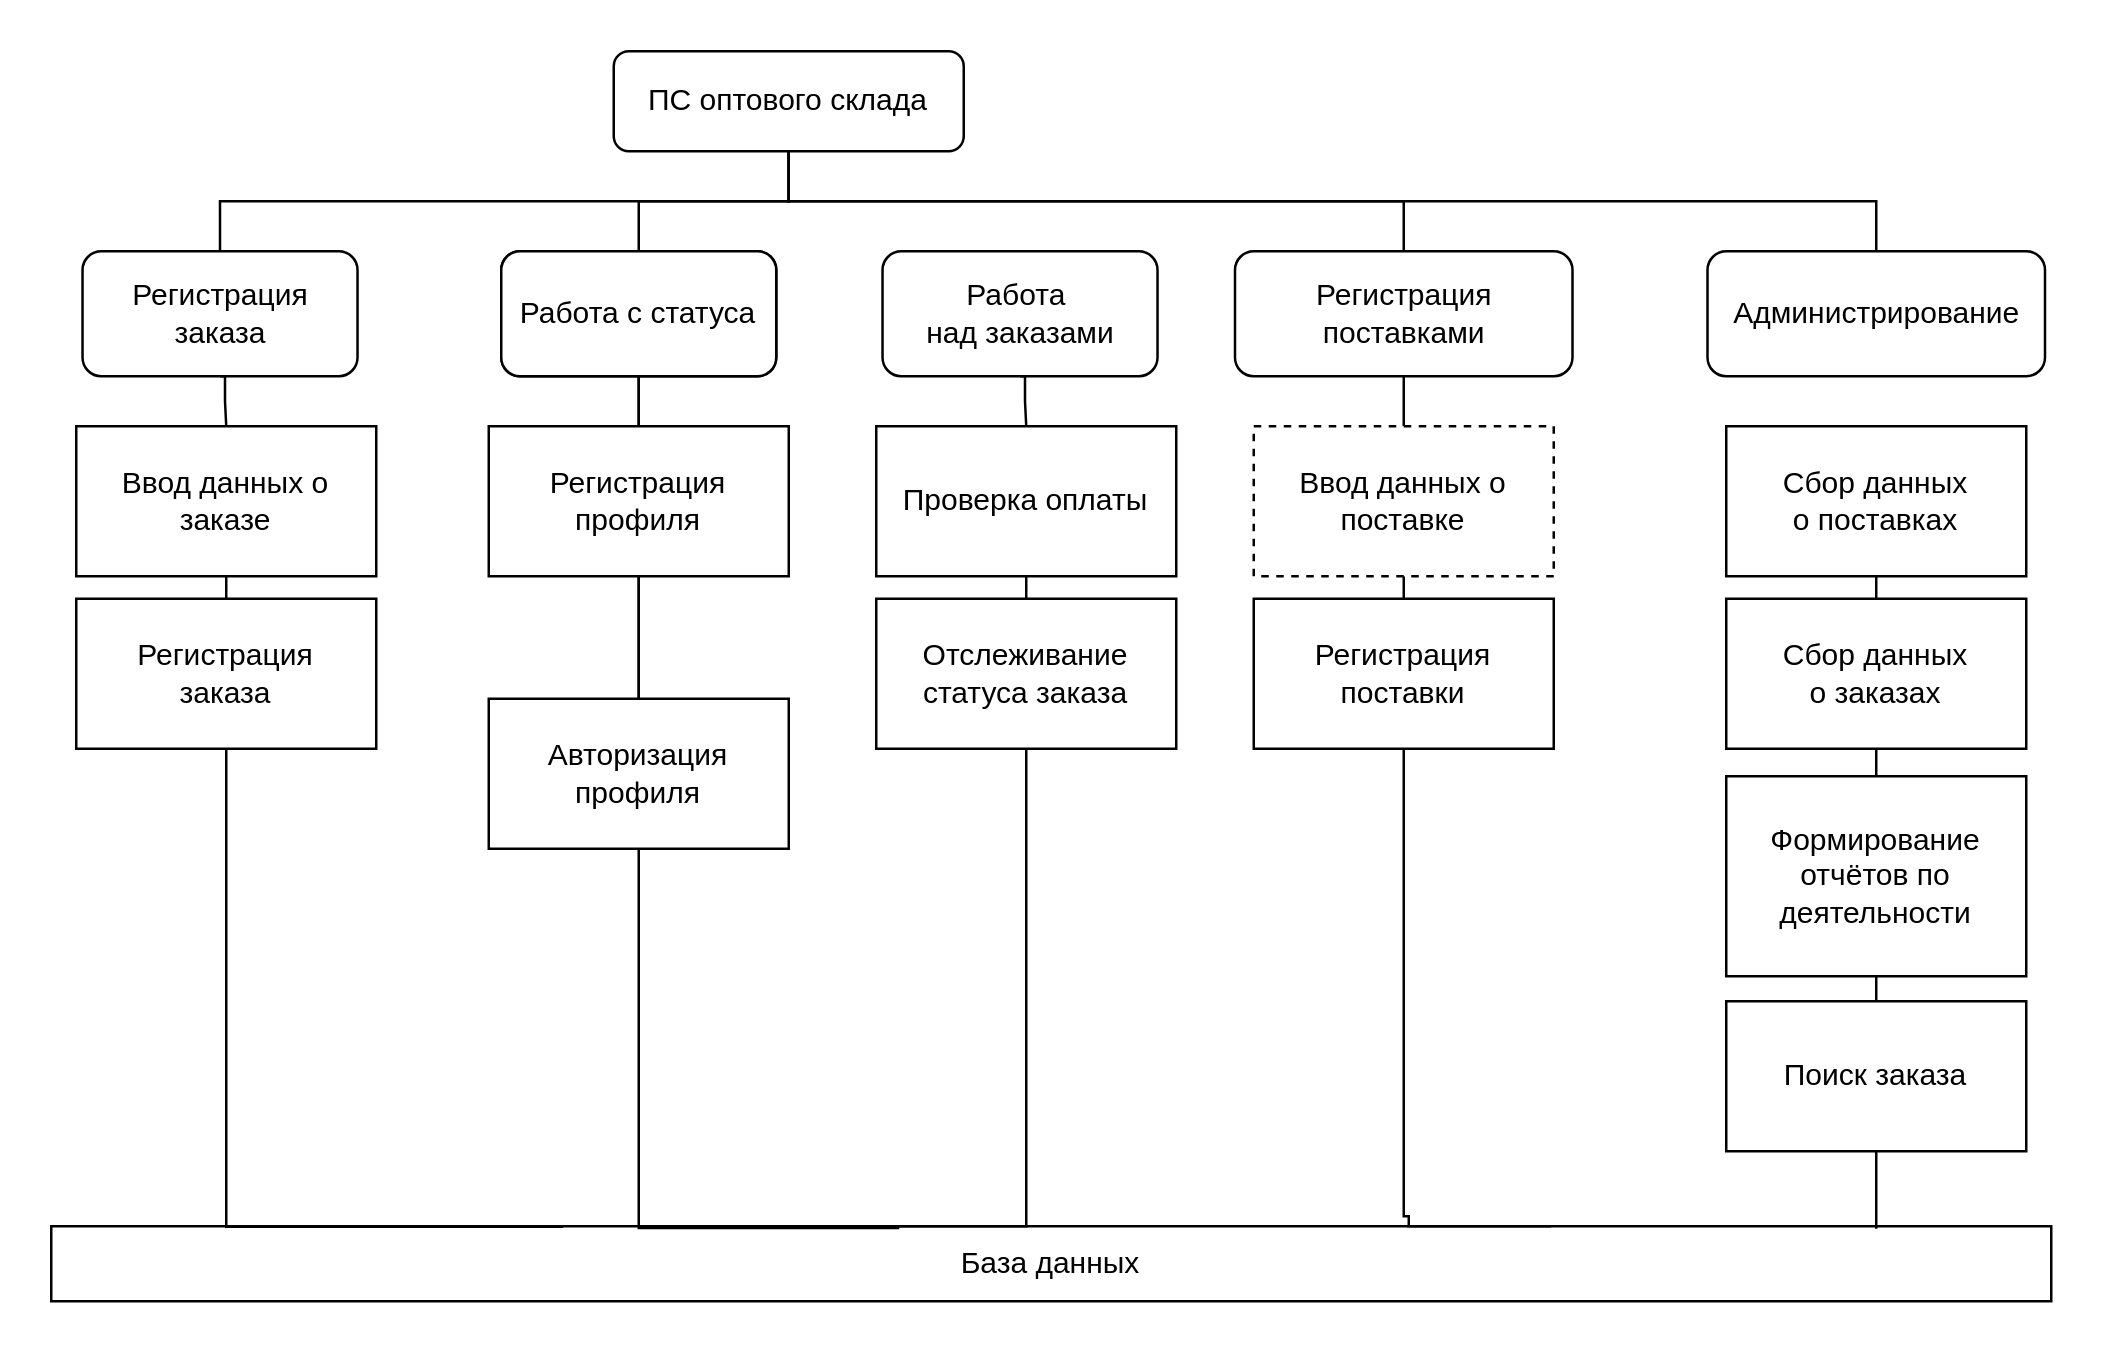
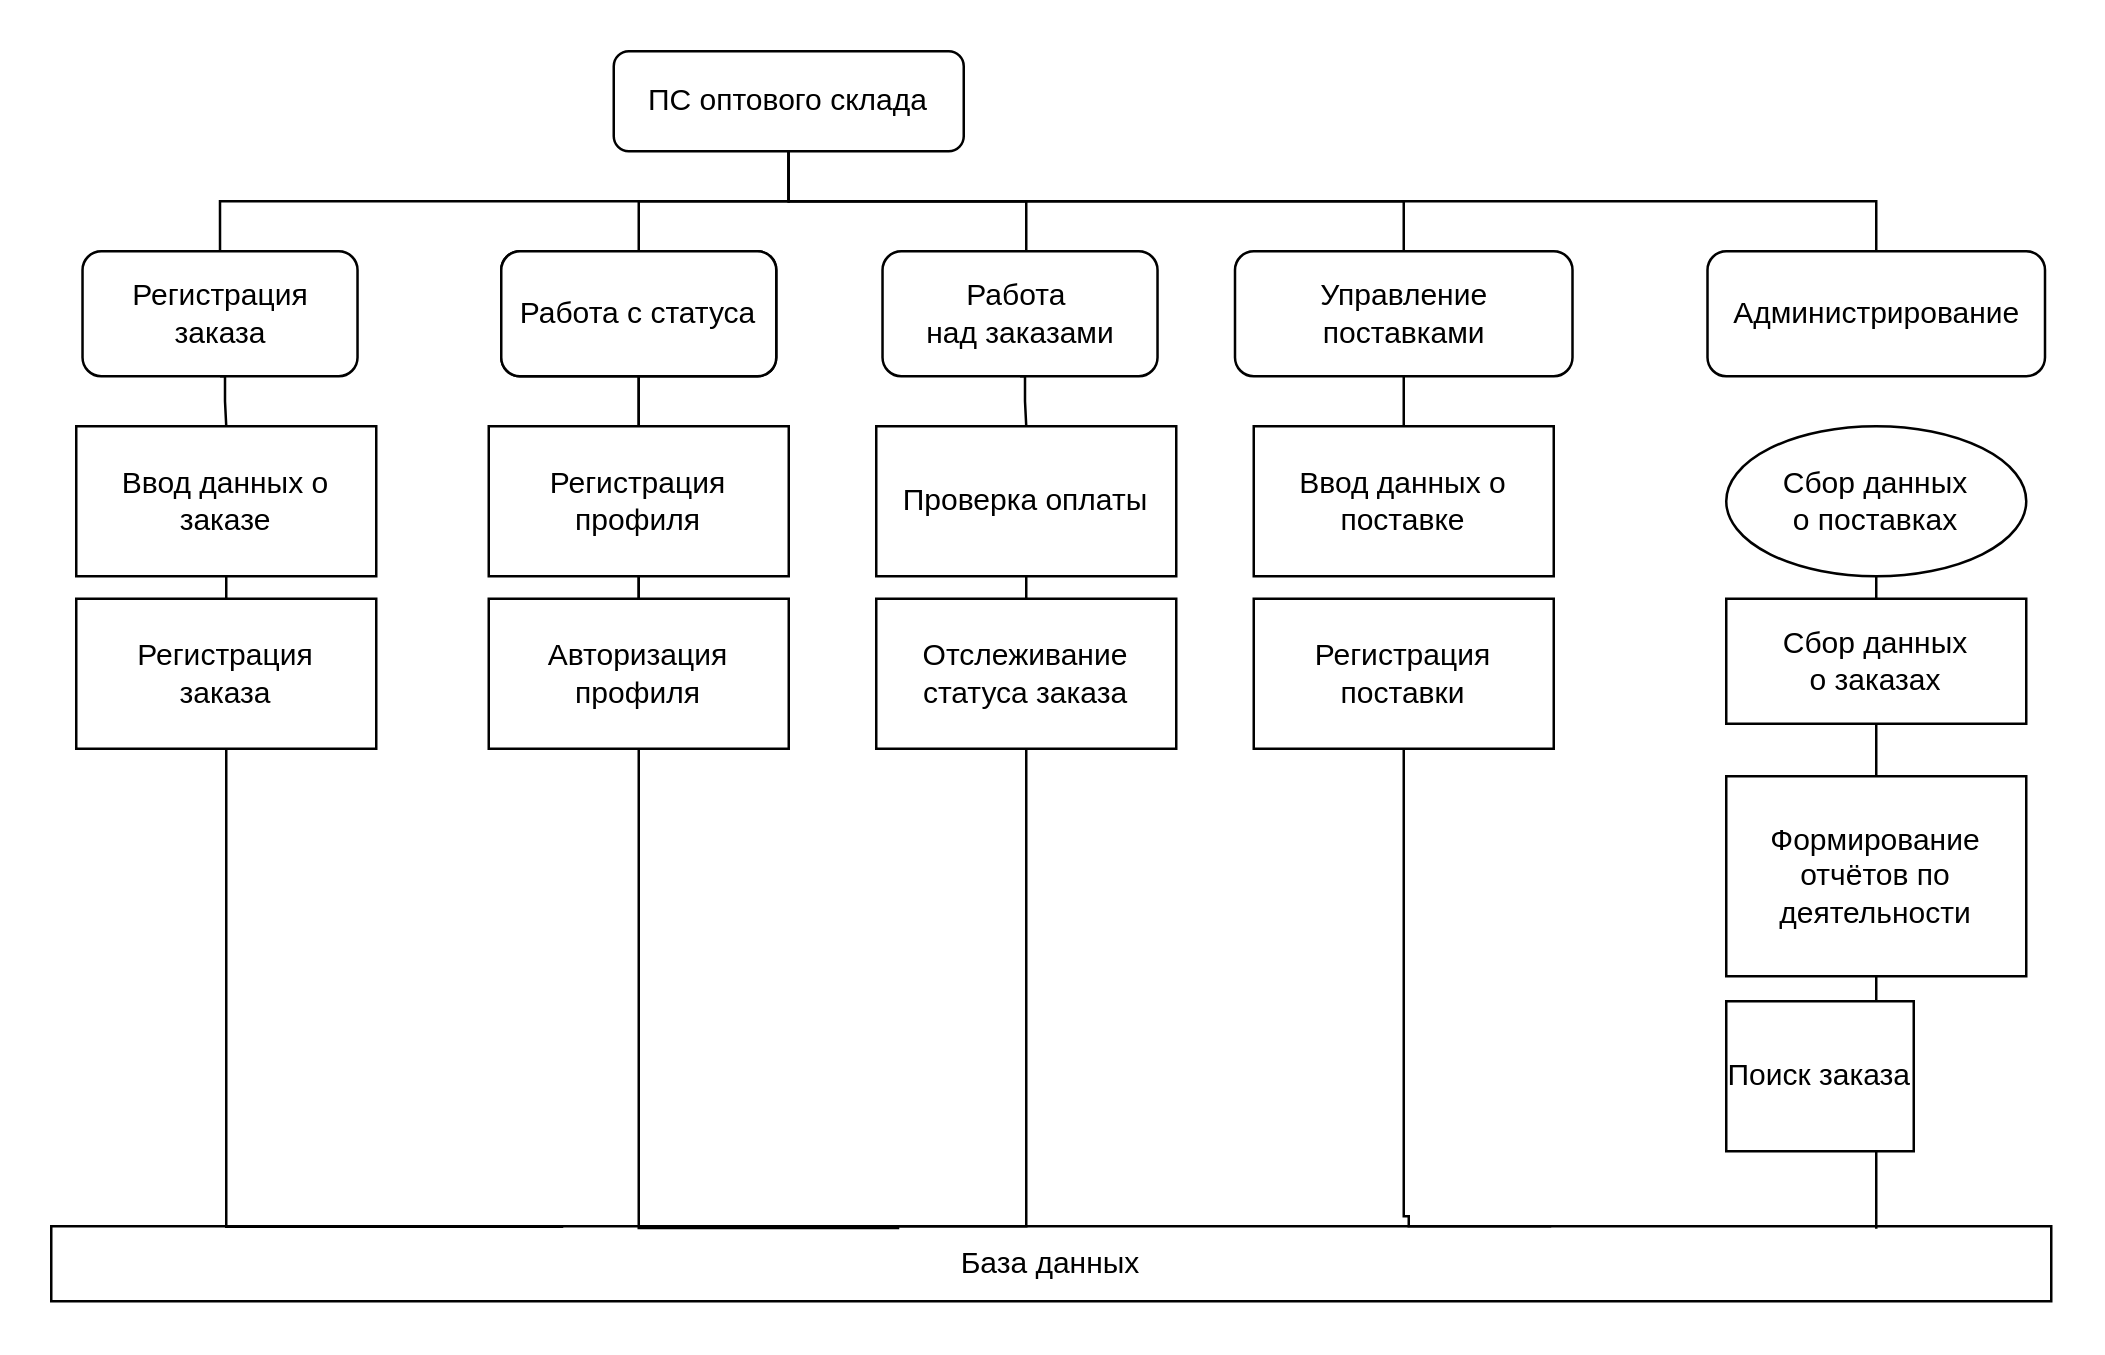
edge "ПС оптового склада" -- "Работа над заказами": added
node "Регистрация поставками": label "Регистрация поставками" -> "Управление поставками"
node "Ввод данных о поставке": style dashed -> solid
node "Сбор данных о поставках": shape rectangle -> ellipse
edge "Ввод данных о поставке" -- "Регистрация поставки": removed
node "Сбор данных о заказах": size 300x150 -> 300x125
node "Авторизация профиля": moved (639, 774) -> (639, 674)
node "Поиск заказа": size 300x150 -> 188x150
